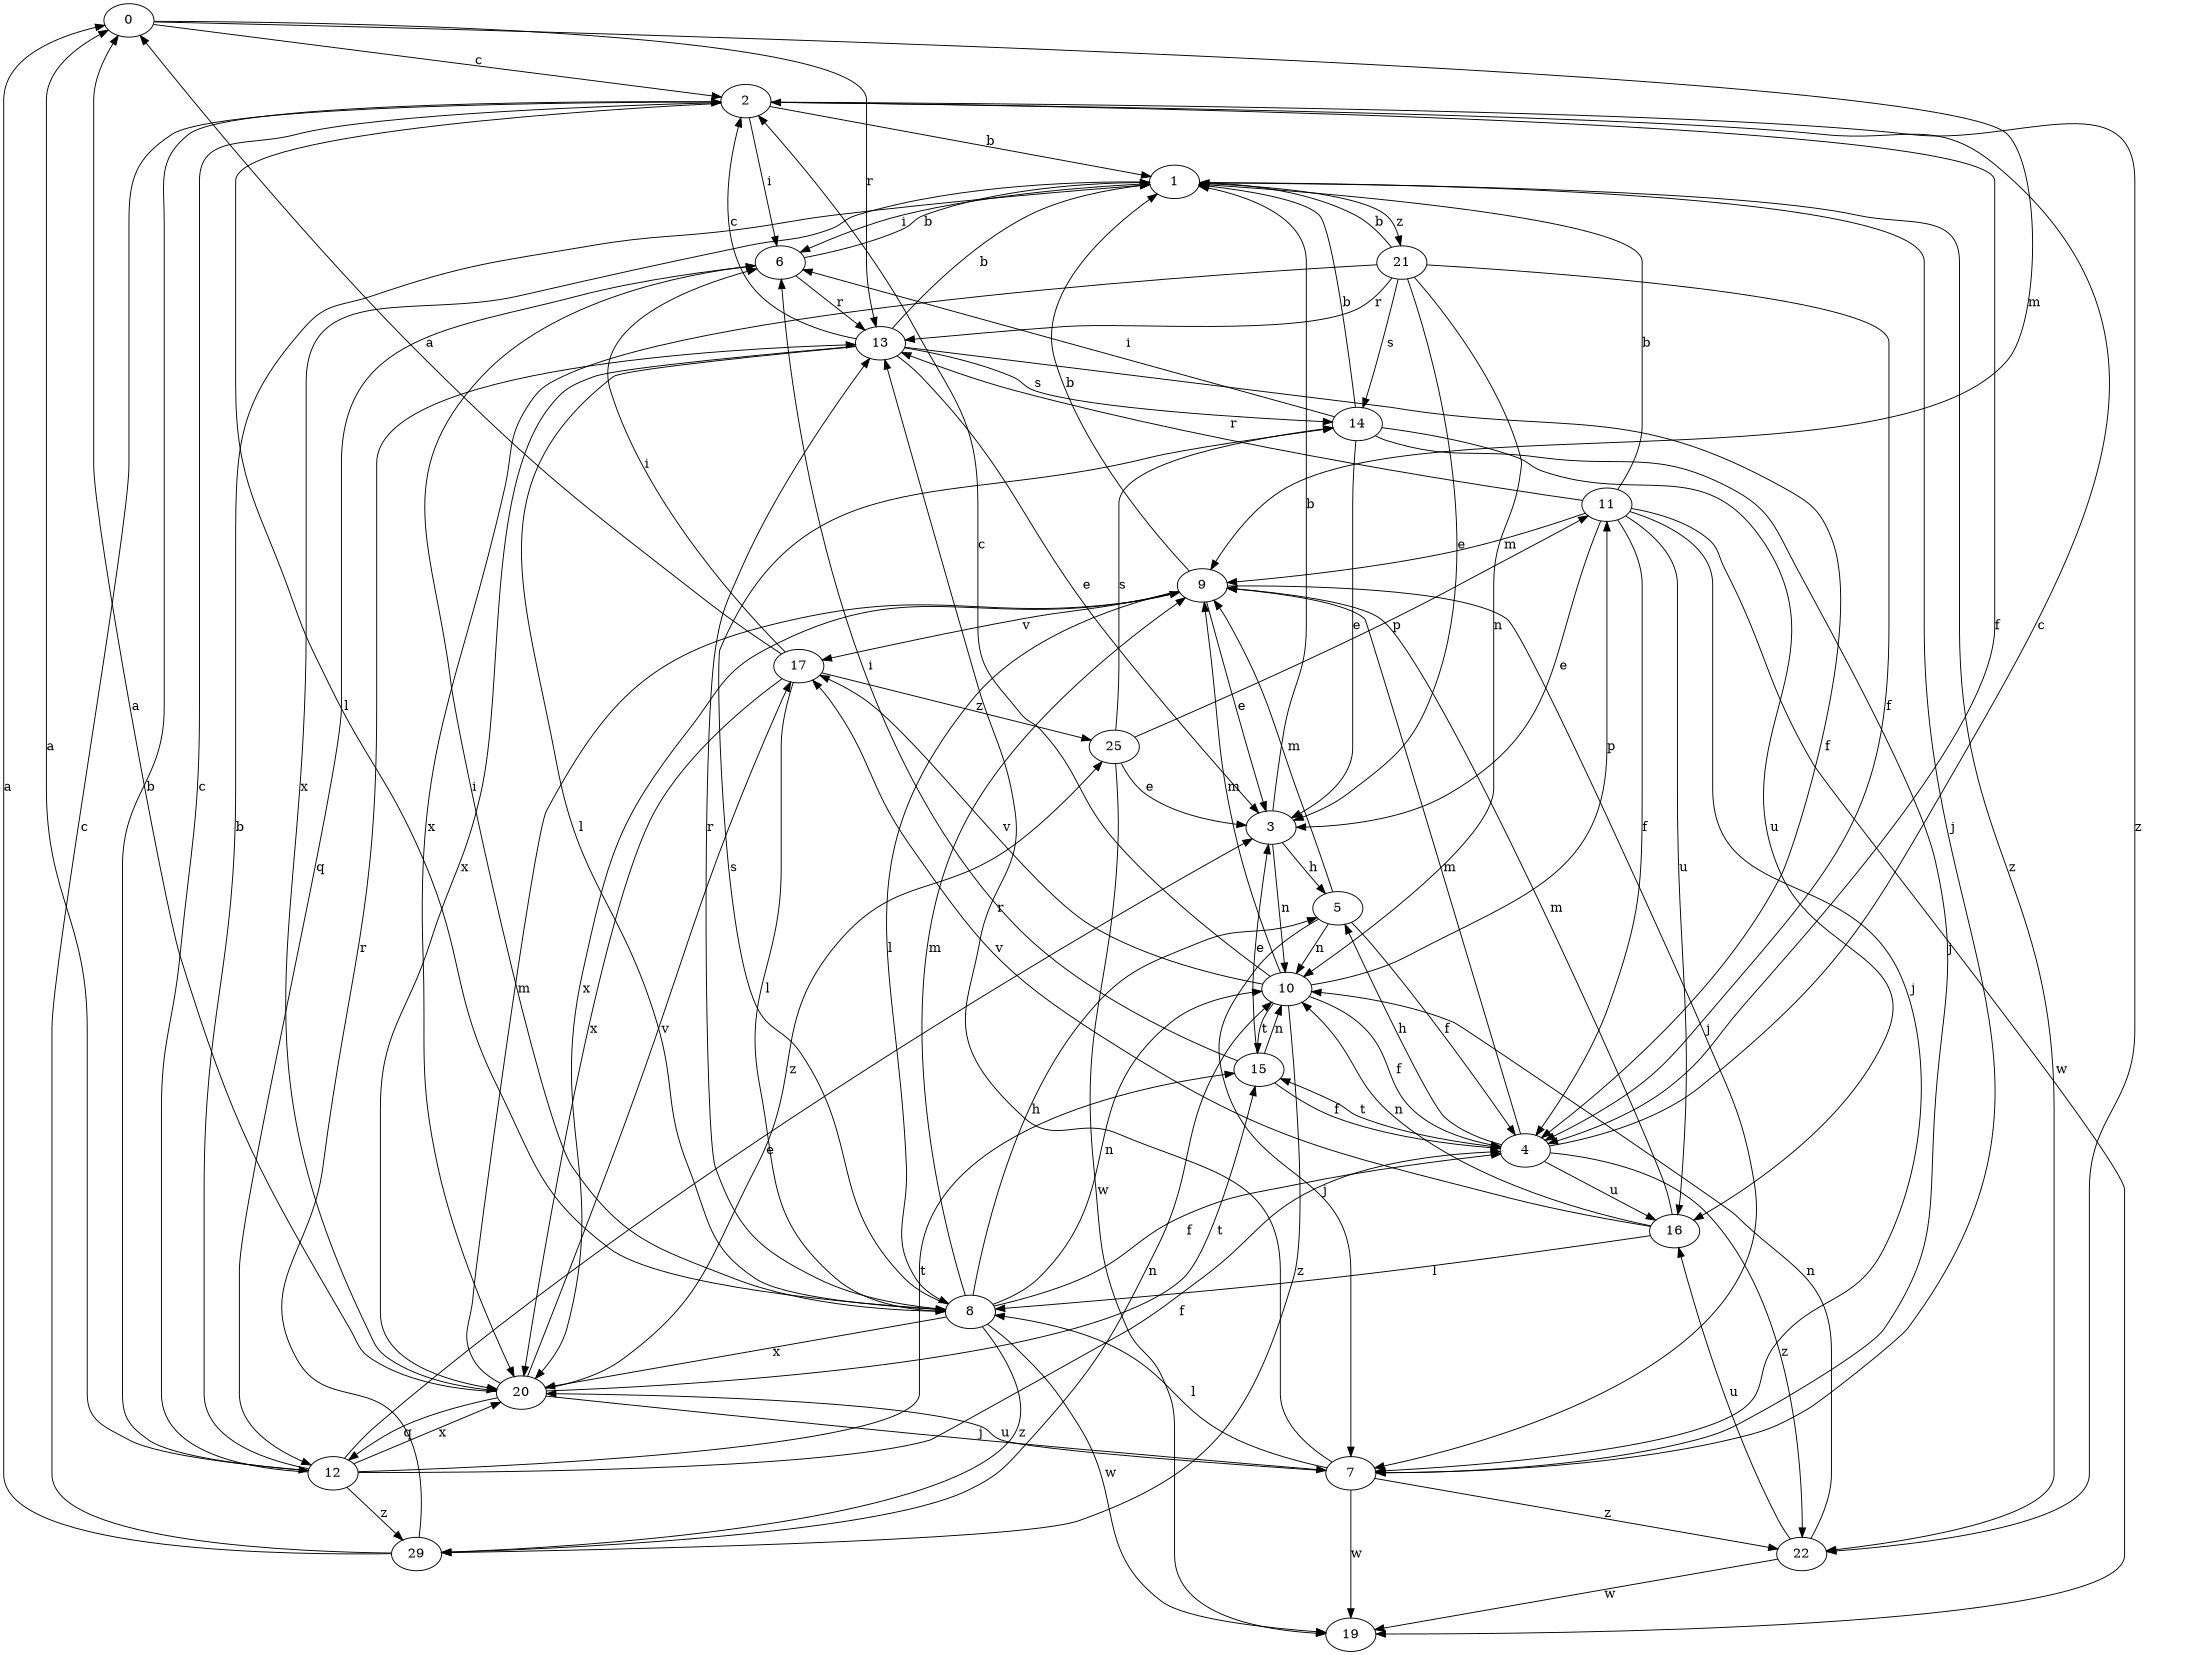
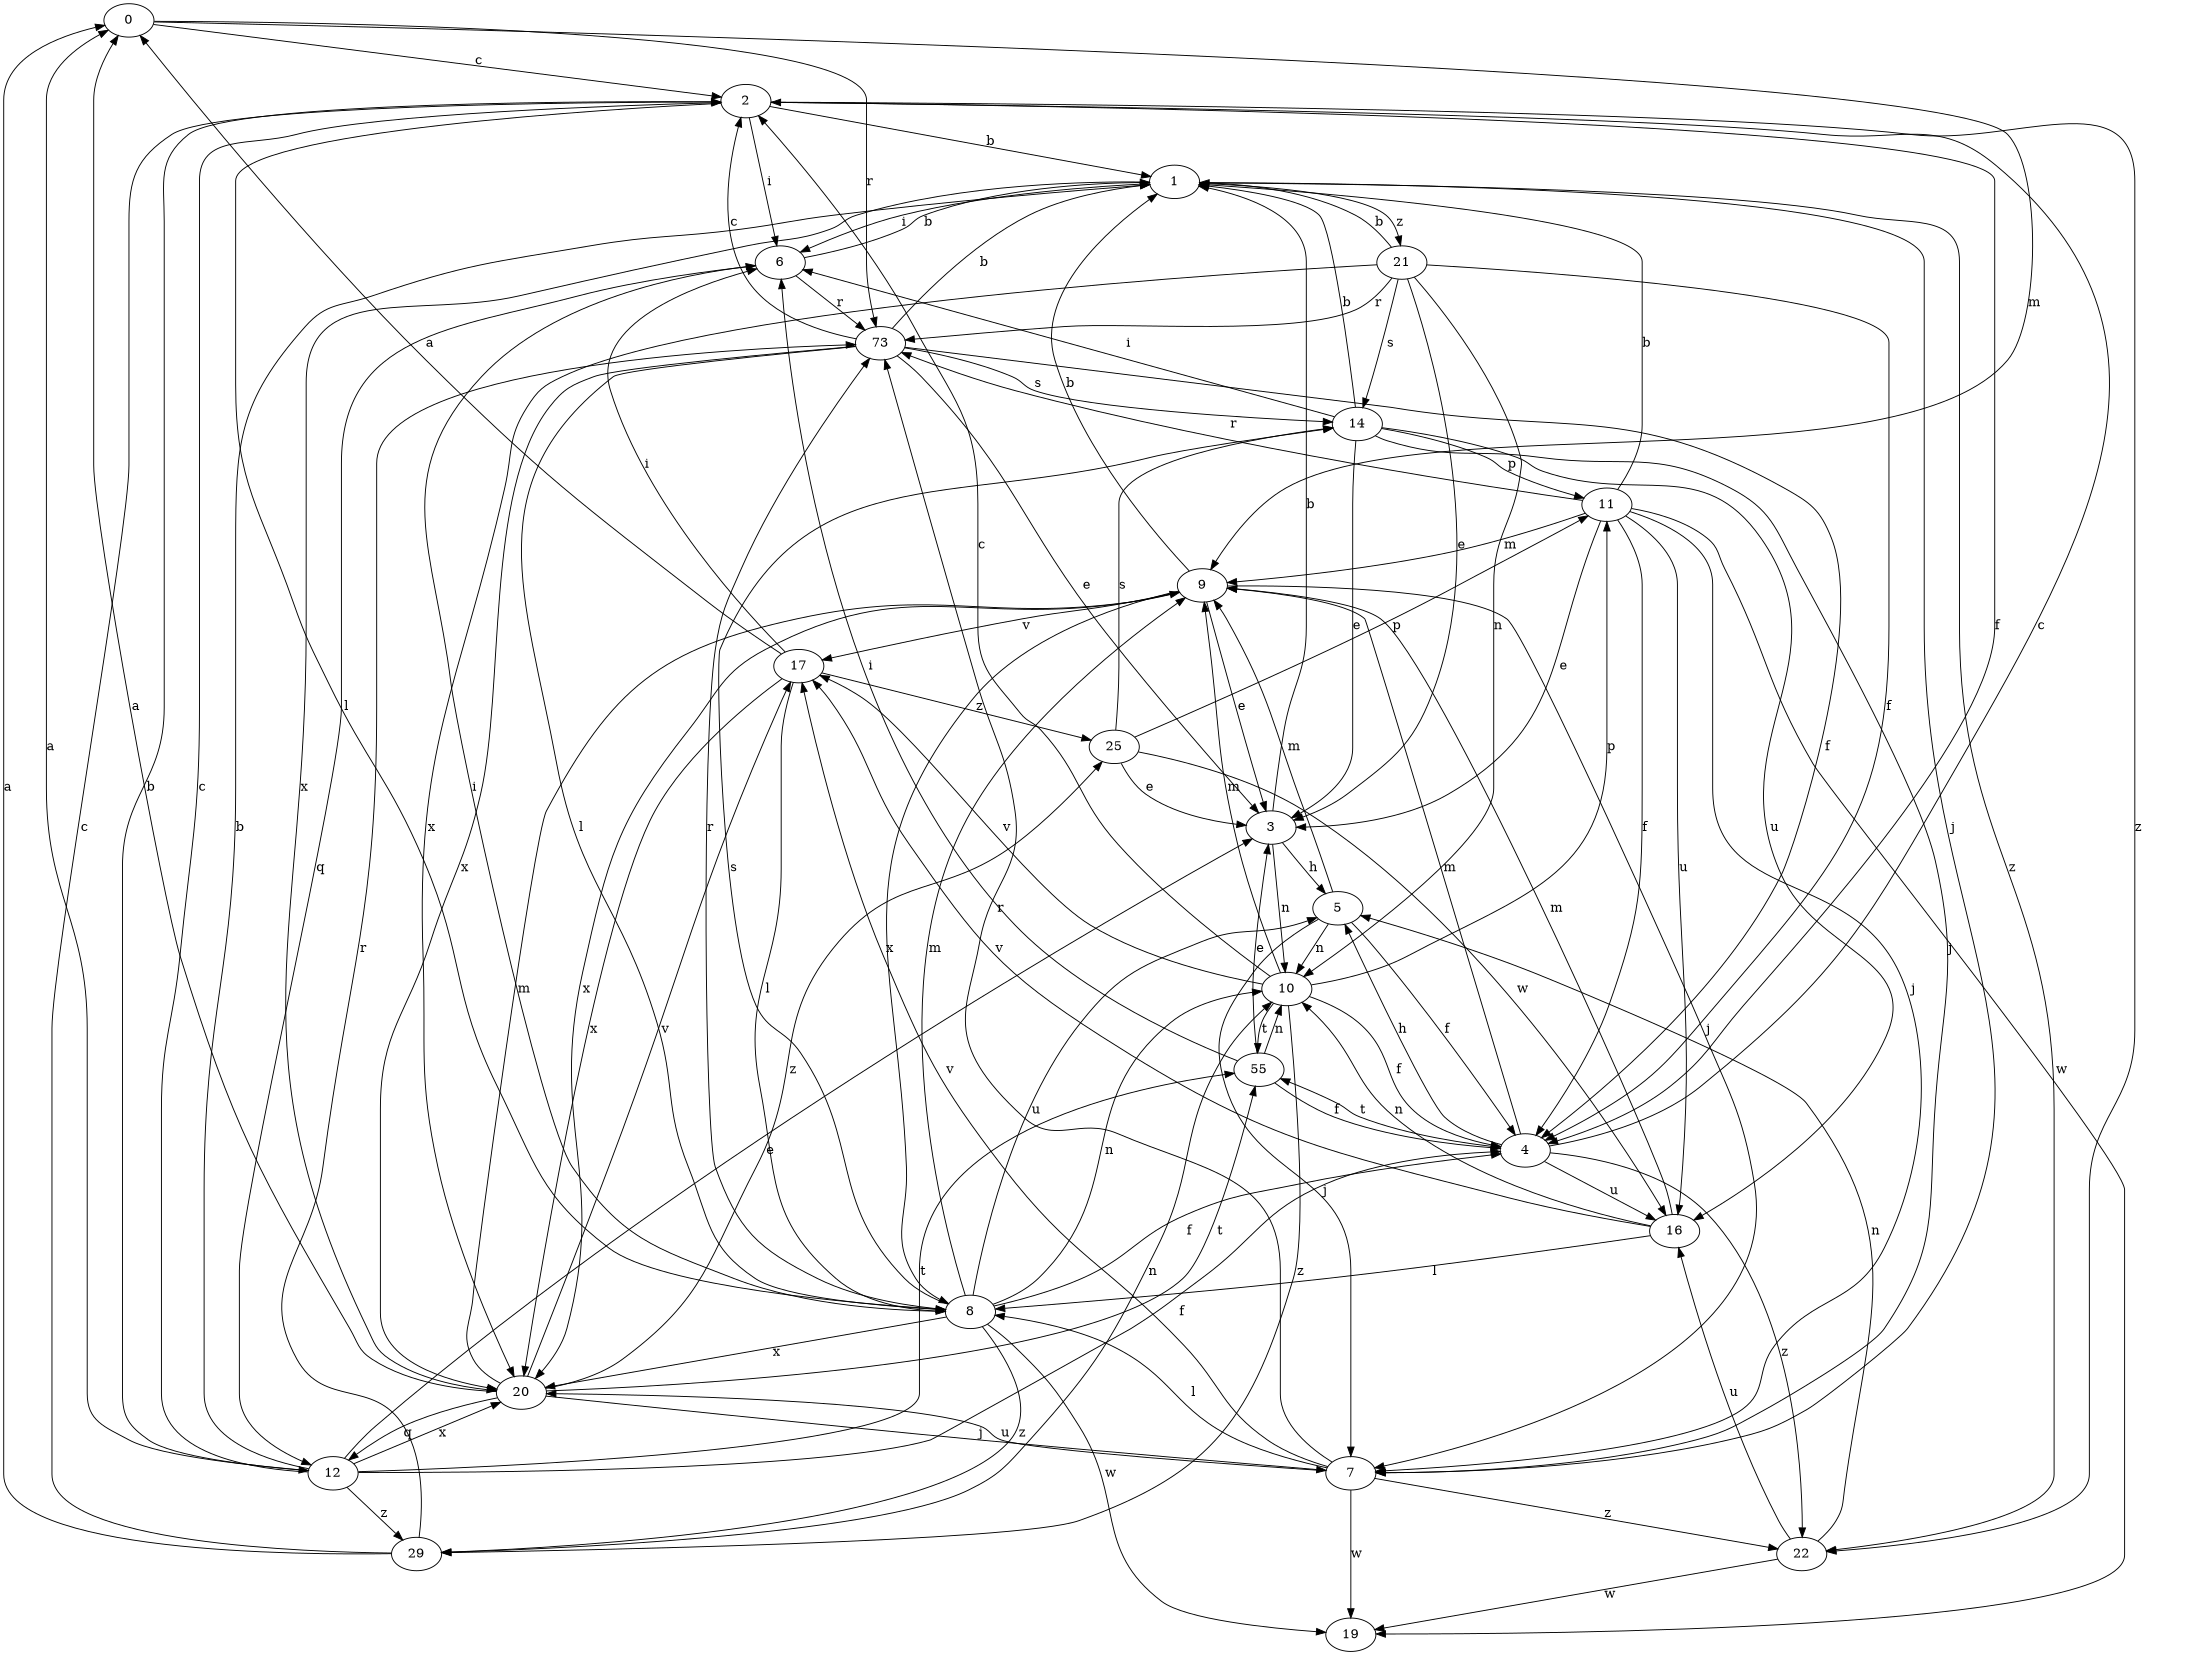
node "13": label "13" -> "73"
edge "14" -> "11": added, label "p"
edge "9" -> "8": label "l" -> "x"
node "15": label "15" -> "55"
edge "8" -> "5": label "h" -> "u"
edge "7" -> "17": added, label "v"
edge "22" -> "10": now "22" -> "5"
edge "25" -> "19": now "25" -> "16"
